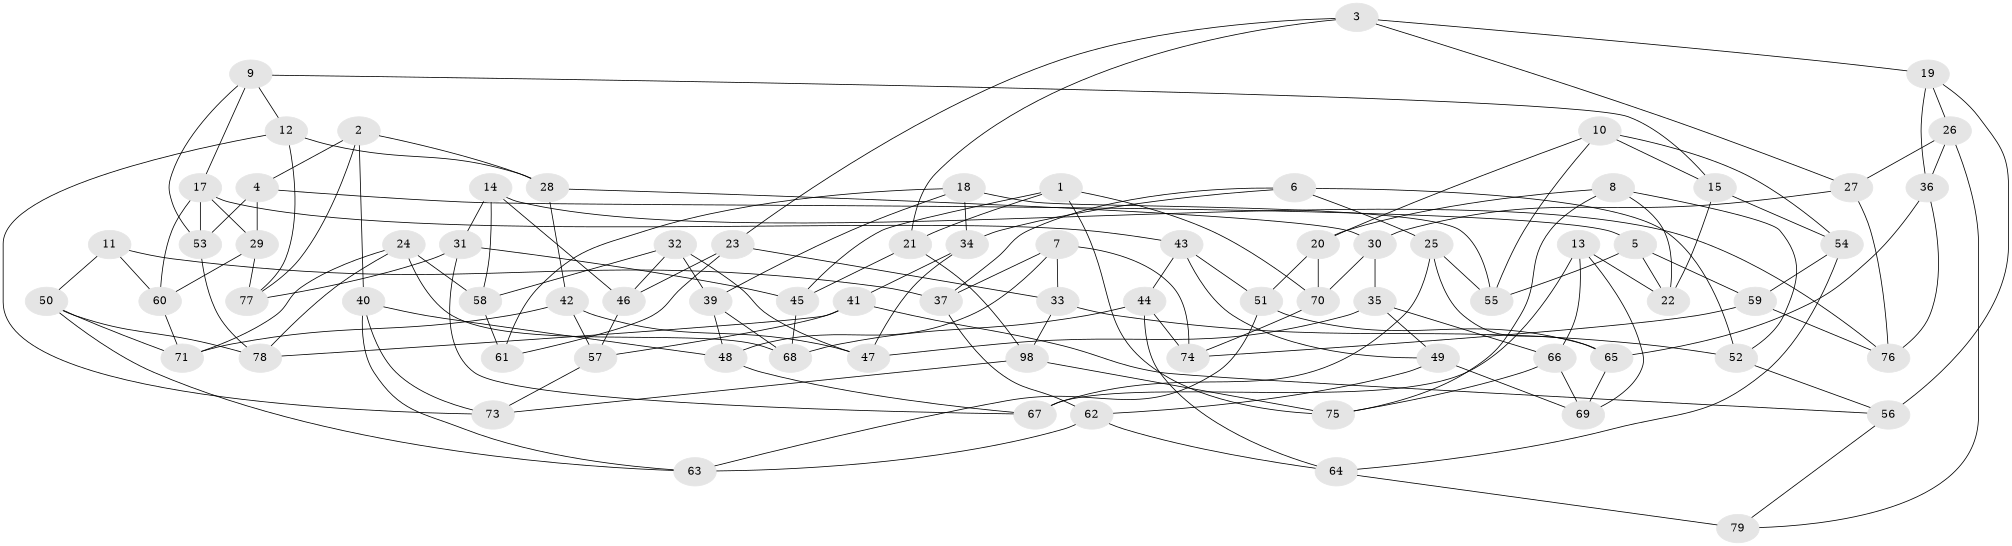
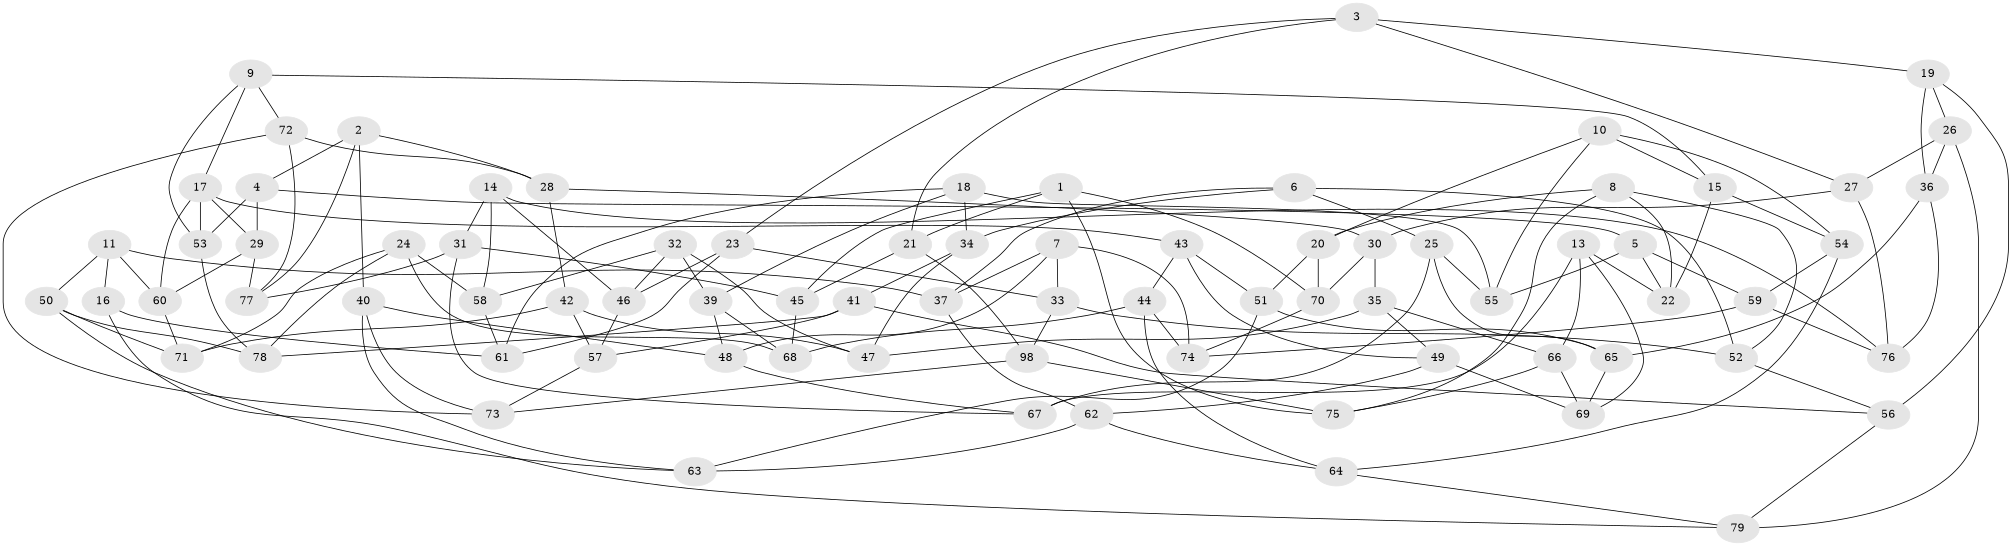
node "12": label "12" -> "72"
node "16": added
